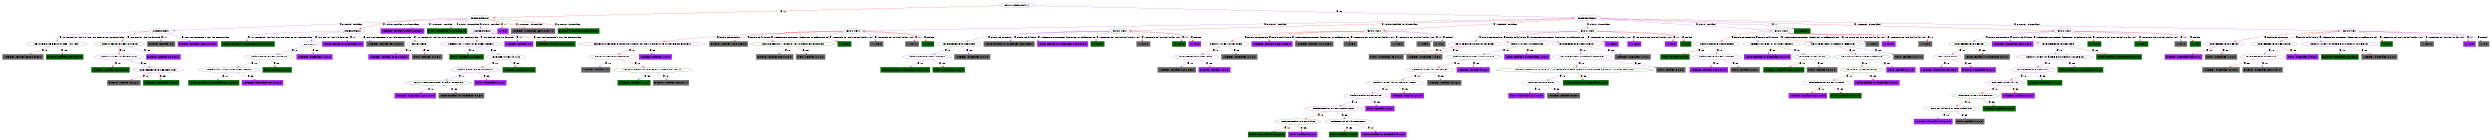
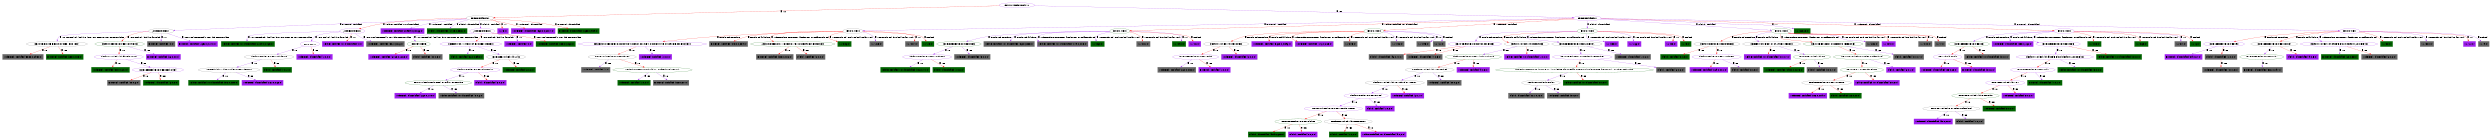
node "Moderately dissatisfied (3681.0/2107.0)": fillcolor gray40 -> purple
node "DevType.C-suite executive (CEO  VBA  etc.)": label "DevType.C-suite executive (CEO  VBA  etc.)" -> "DevType.C-suite executive (CEO  CTO  etc.)"
node "Neither satisfied nor dissatisfied (179.0/113.0)": fillcolor purple -> gray40
node "Moderately satisfied (476.0/223.0)": fillcolor gray40 -> purple
node "NA (7.0)": added
edge "PlatformWorkedWith.Salesforce" -> "PlatformDesireNextYear.Windows Phone": label "= No" -> "= Yes"
edge "LanguageDesireNextYear.Go" -> "Extremely dissatisfied (39.0/27.0)": color red -> purple
node "Moderately dissatisfied (2.0/1.0)": fillcolor gray40 -> purple
node "LanguageDesireNextYear.Ruby": color purple -> darkgreen
edge "FrameworkDesireNextYear.Django" -> "Moderately satisfied (4.0)": label "= No" -> "= Yes"
edge "LanguageDesireNextYear.Ruby" -> "Moderately dissatisfied (10.0/5.0)": now "Slightly dissatisfied (4.0/1.0)" -> "Moderately dissatisfied (10.0/5.0)"
node "HackathonReasons.To language my professional network": label "HackathonReasons.To language my professional network" -> "HackathonReasons.To build my professional network"
node "Moderately graphics (6.0/4.0)": label "Moderately graphics (6.0/4.0)" -> "Moderately satisfied (6.0/4.0)"
node "Slightly dissatisfied (124.0/72.0)": fillcolor purple -> gray40
node "DatabaseDesireNextYear.Apache HBase": label "DatabaseDesireNextYear.Apache HBase" -> "FrameworkDesireNextYear.Apache HBase"
